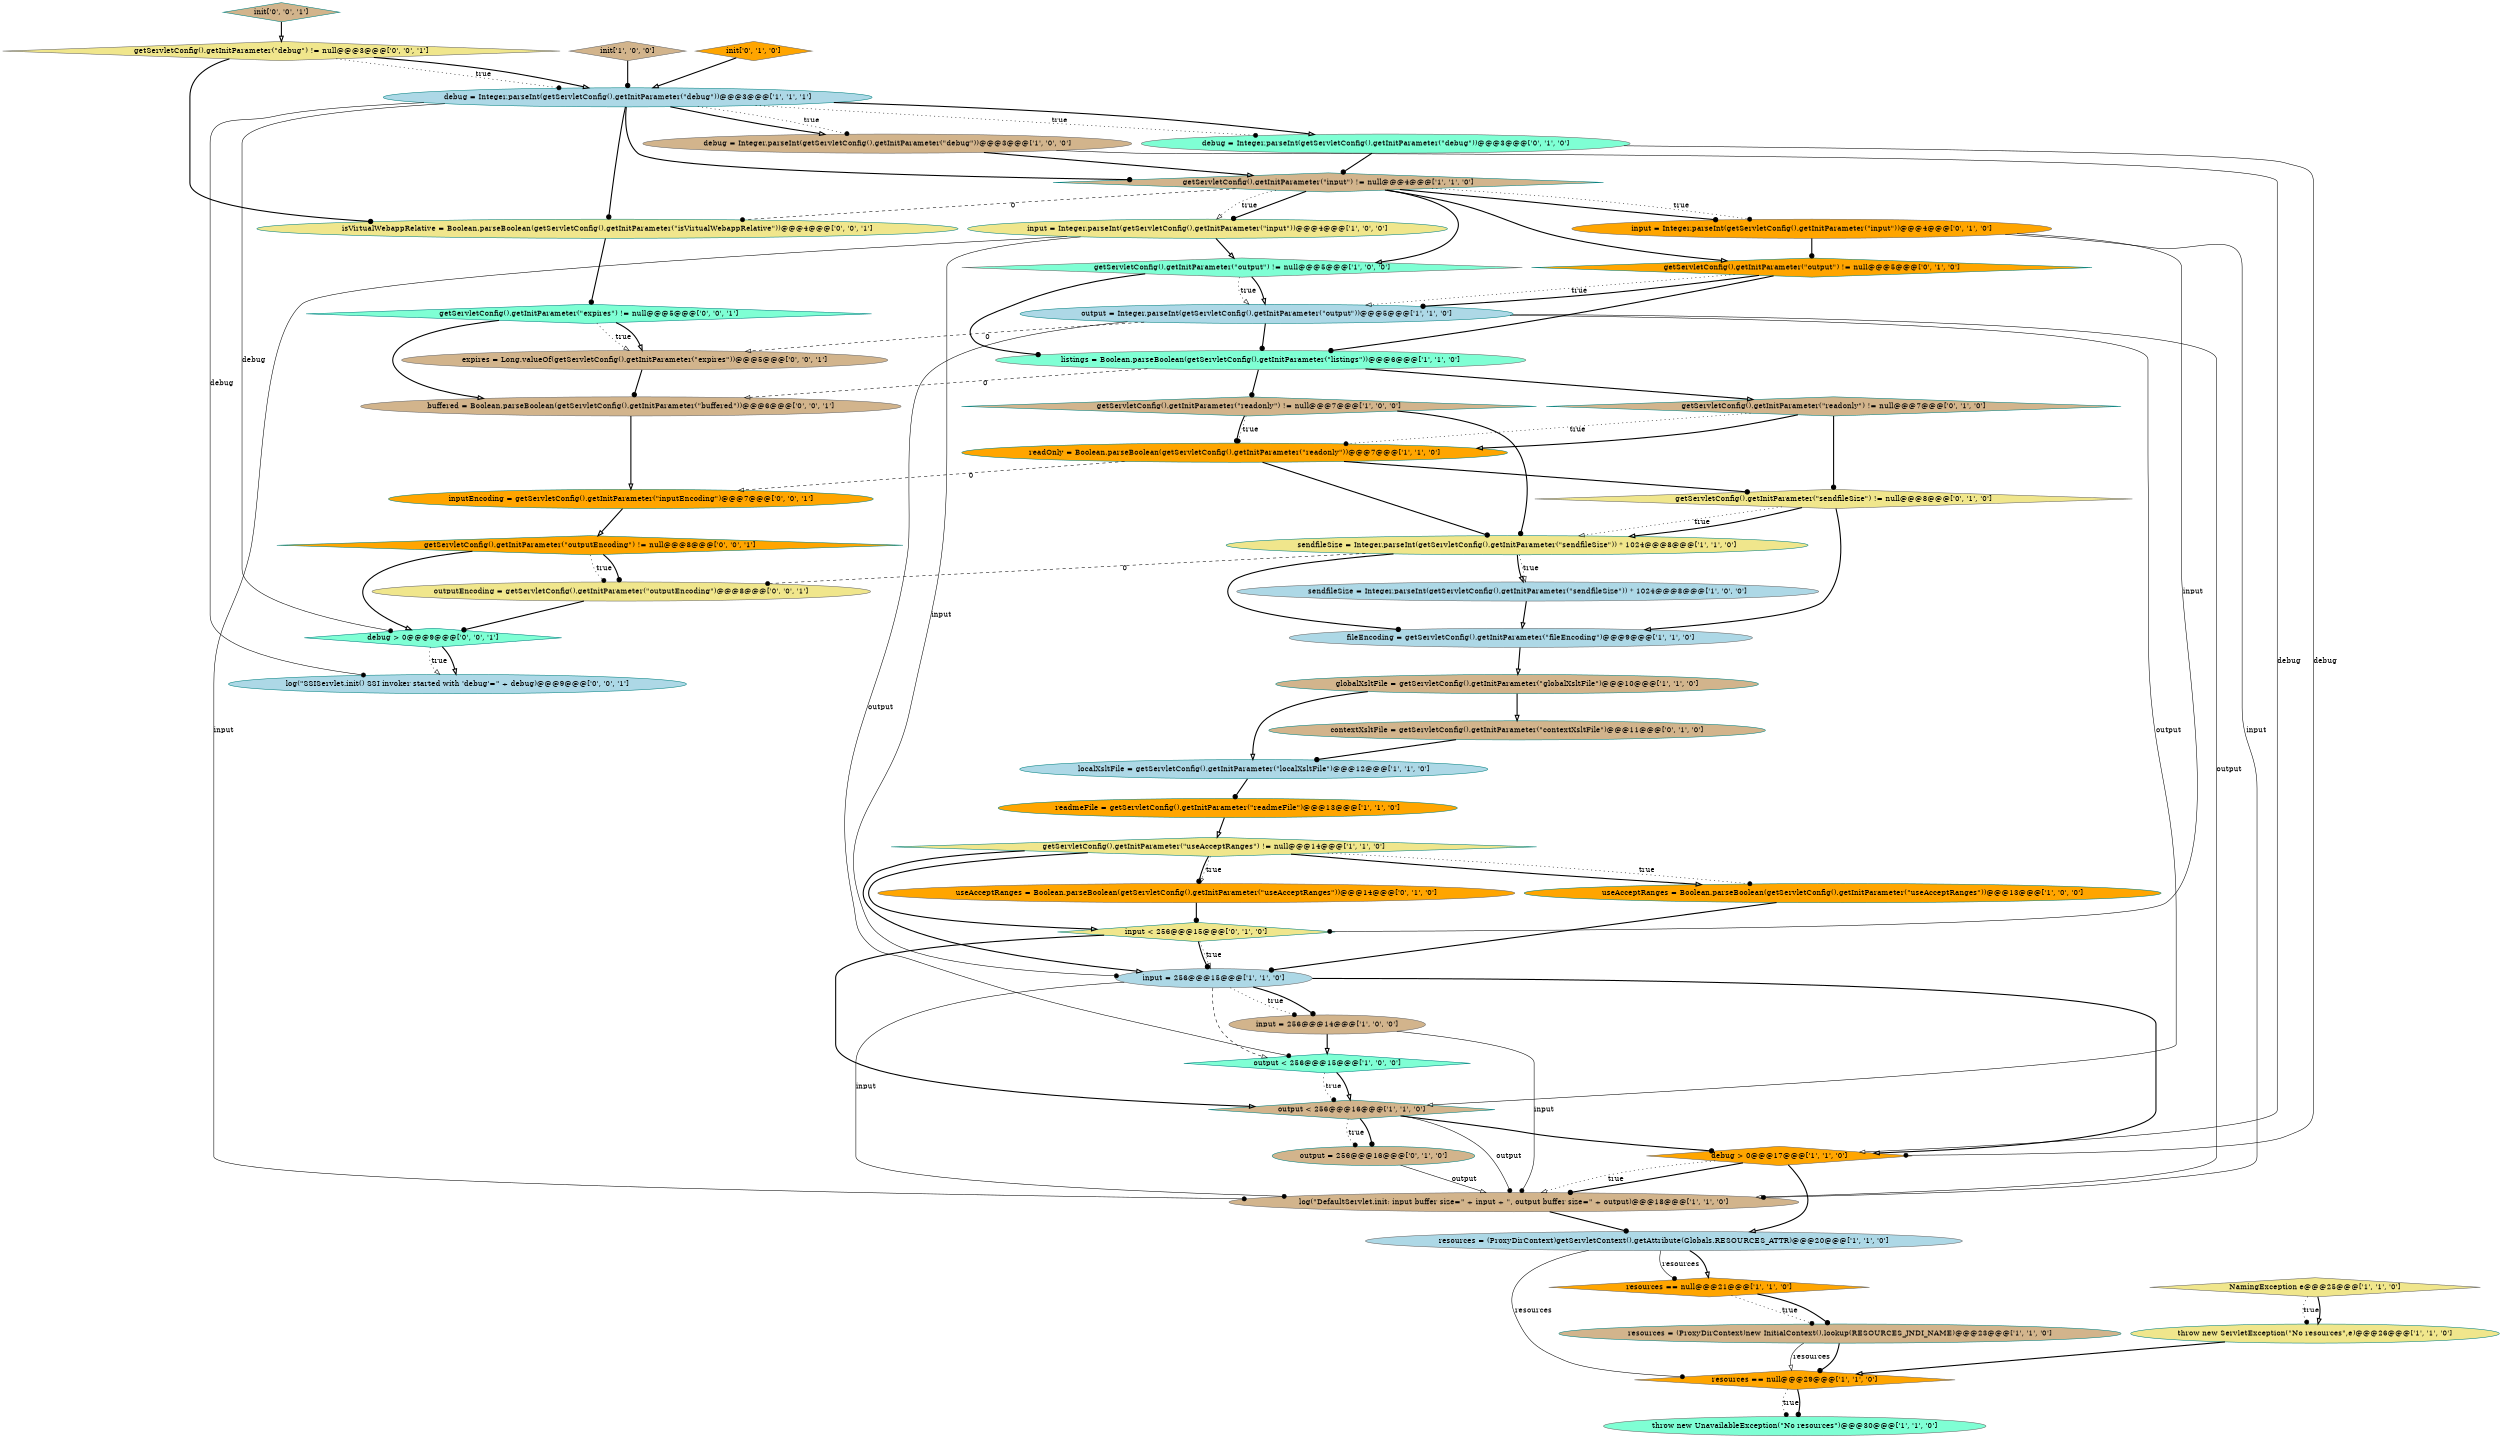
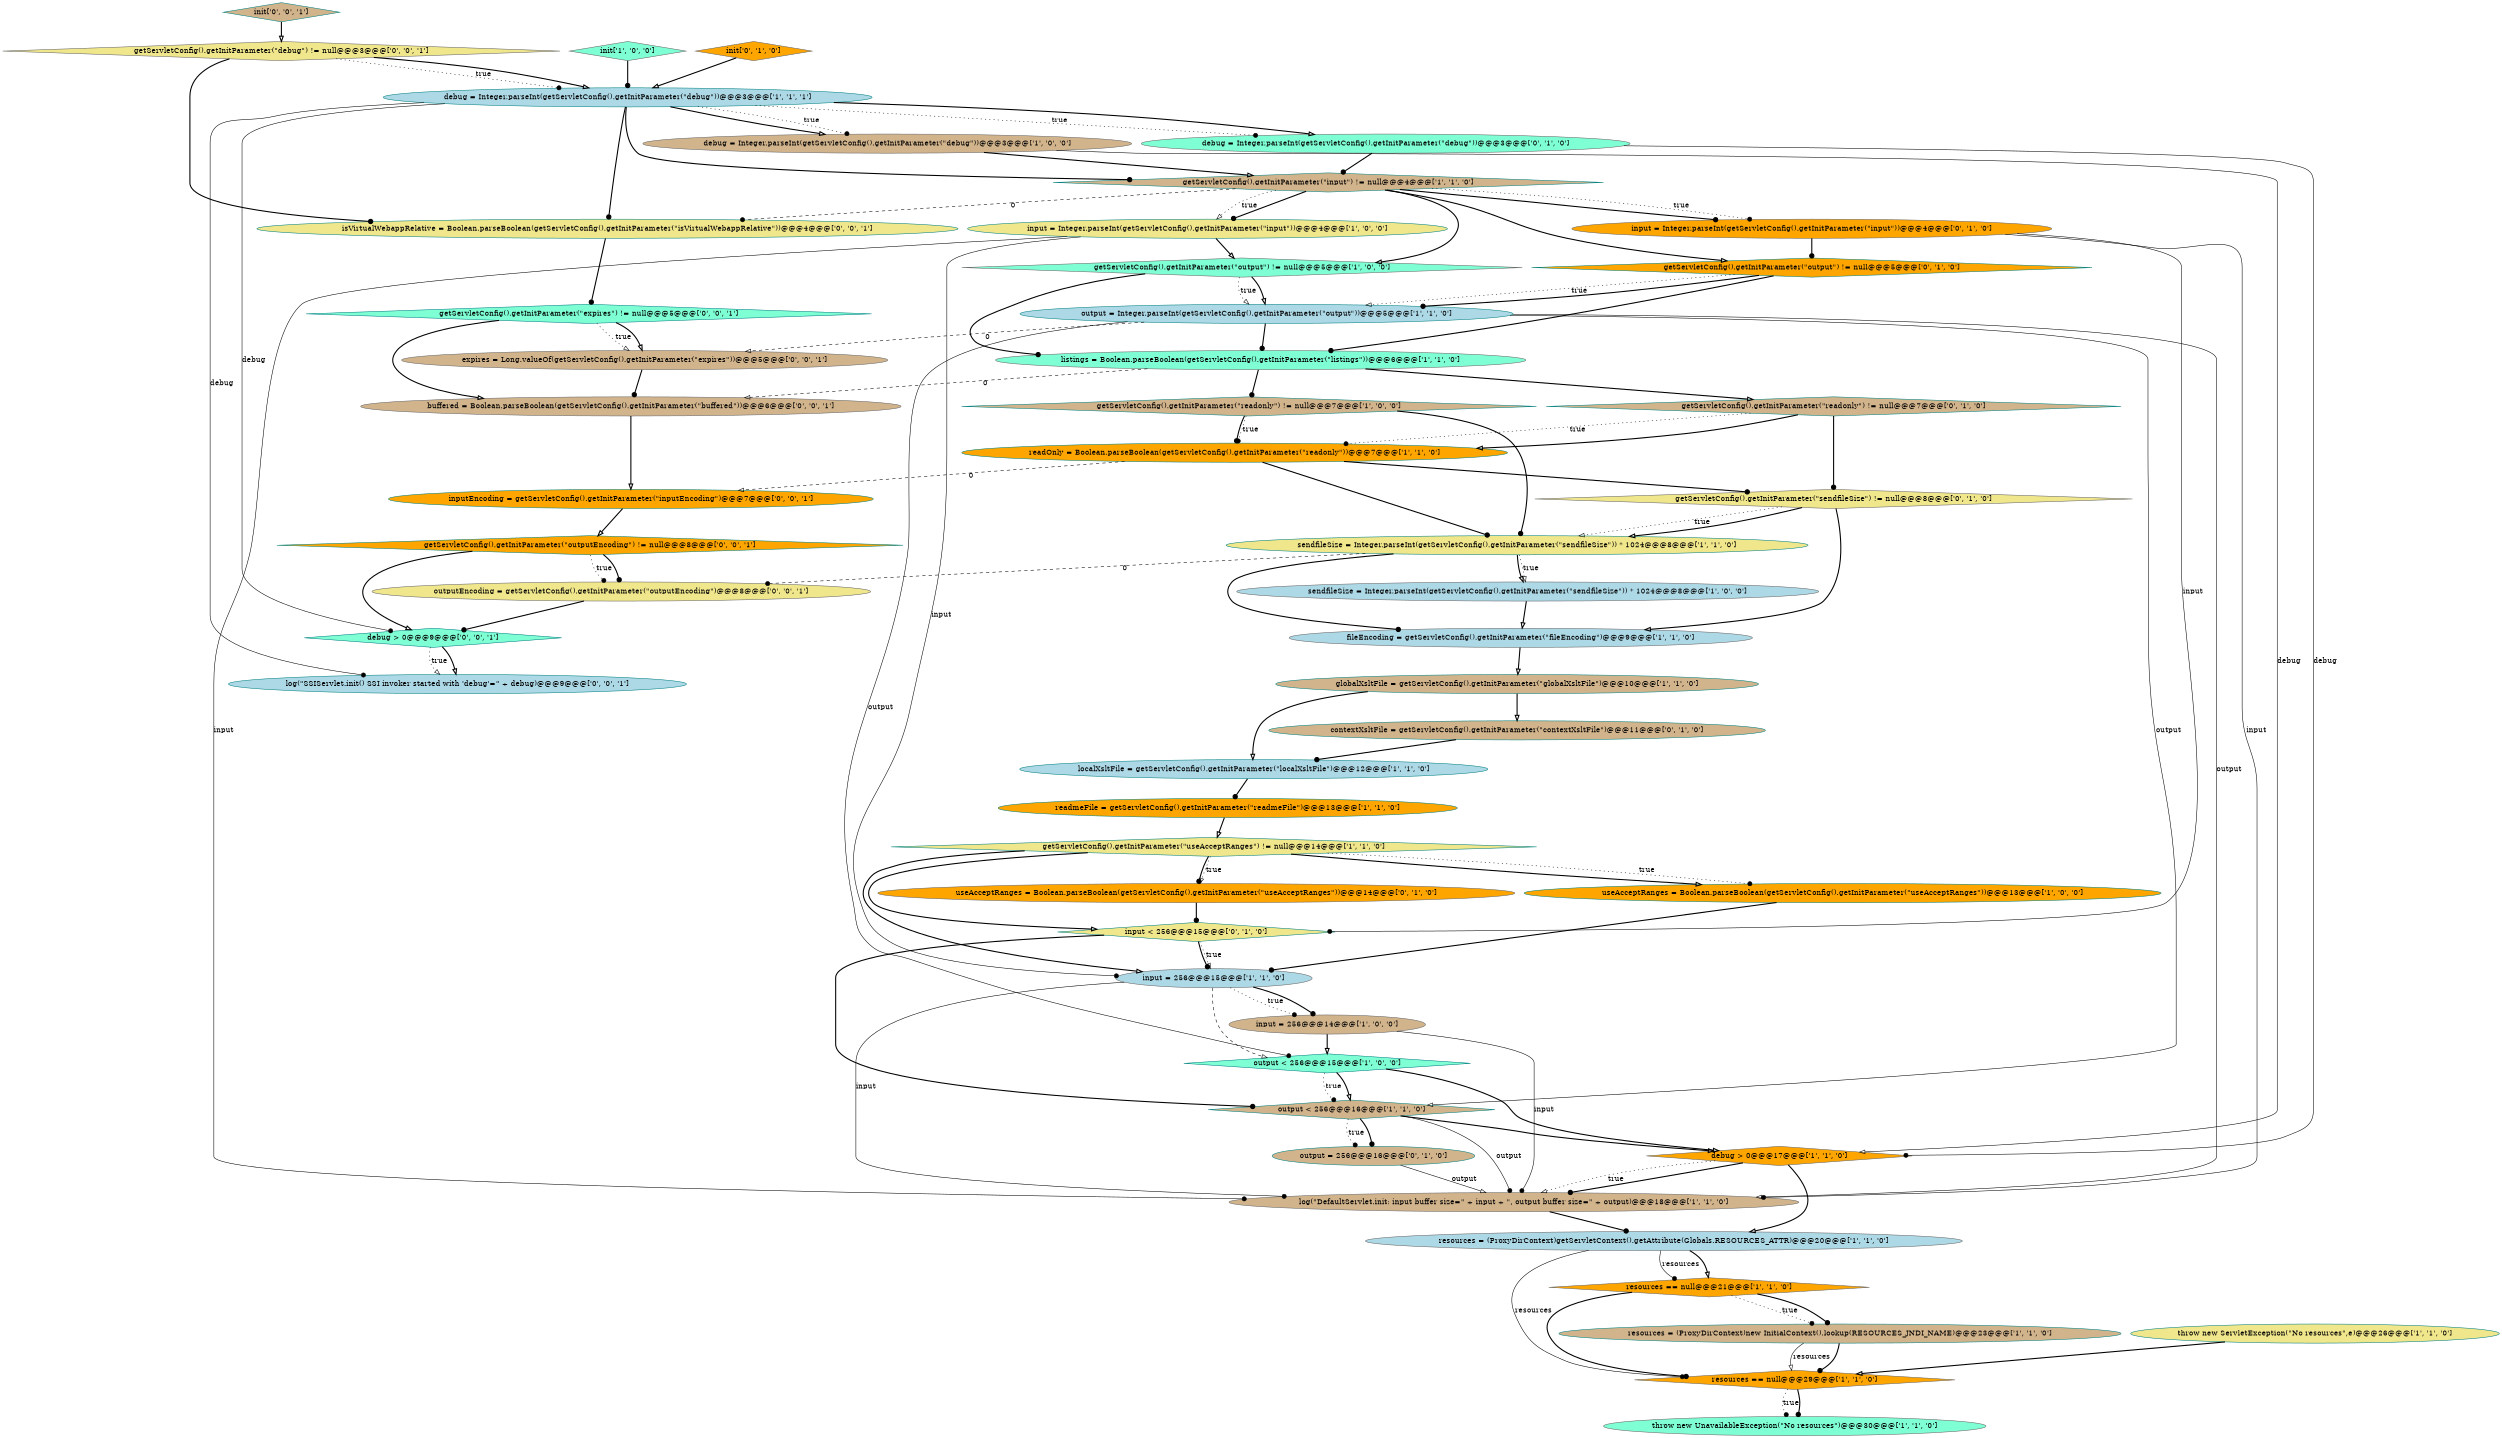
node "init['1', '0', '0']": fillcolor tan -> aquamarine
edge "input = 256@@@15@@@['1', '1', '0']" -> "debug > 0@@@17@@@['1', '1', '0']": now "output < 256@@@15@@@['1', '0', '0']" -> "debug > 0@@@17@@@['1', '1', '0']"
edge "input < 256@@@15@@@['0', '1', '0']" -> "output < 256@@@16@@@['1', '1', '0']": arrowhead onormal -> dot
edge "output < 256@@@16@@@['1', '1', '0']" -> "debug > 0@@@17@@@['1', '1', '0']": arrowhead dot -> onormal
node "NamingException e@@@25@@@['1', '1', '0']": removed
edge "resources == null@@@21@@@['1', '1', '0']" -> "resources == null@@@29@@@['1', '1', '0']": added
